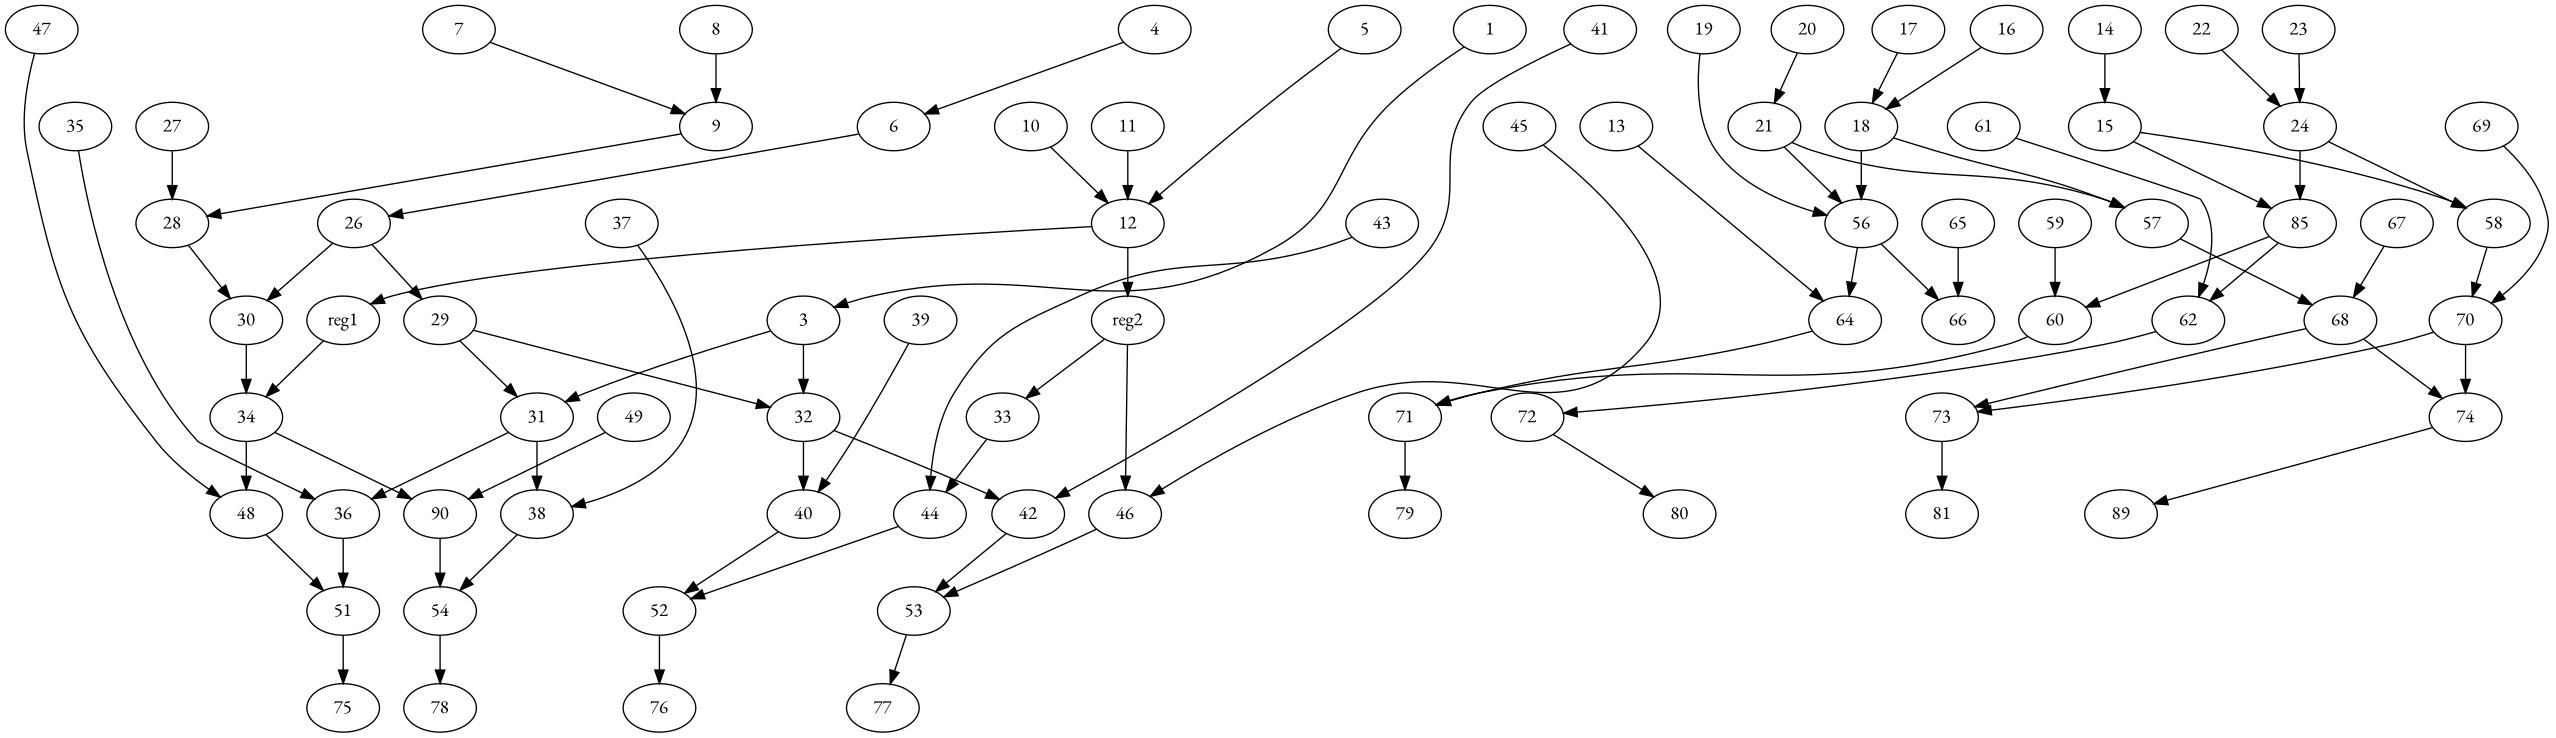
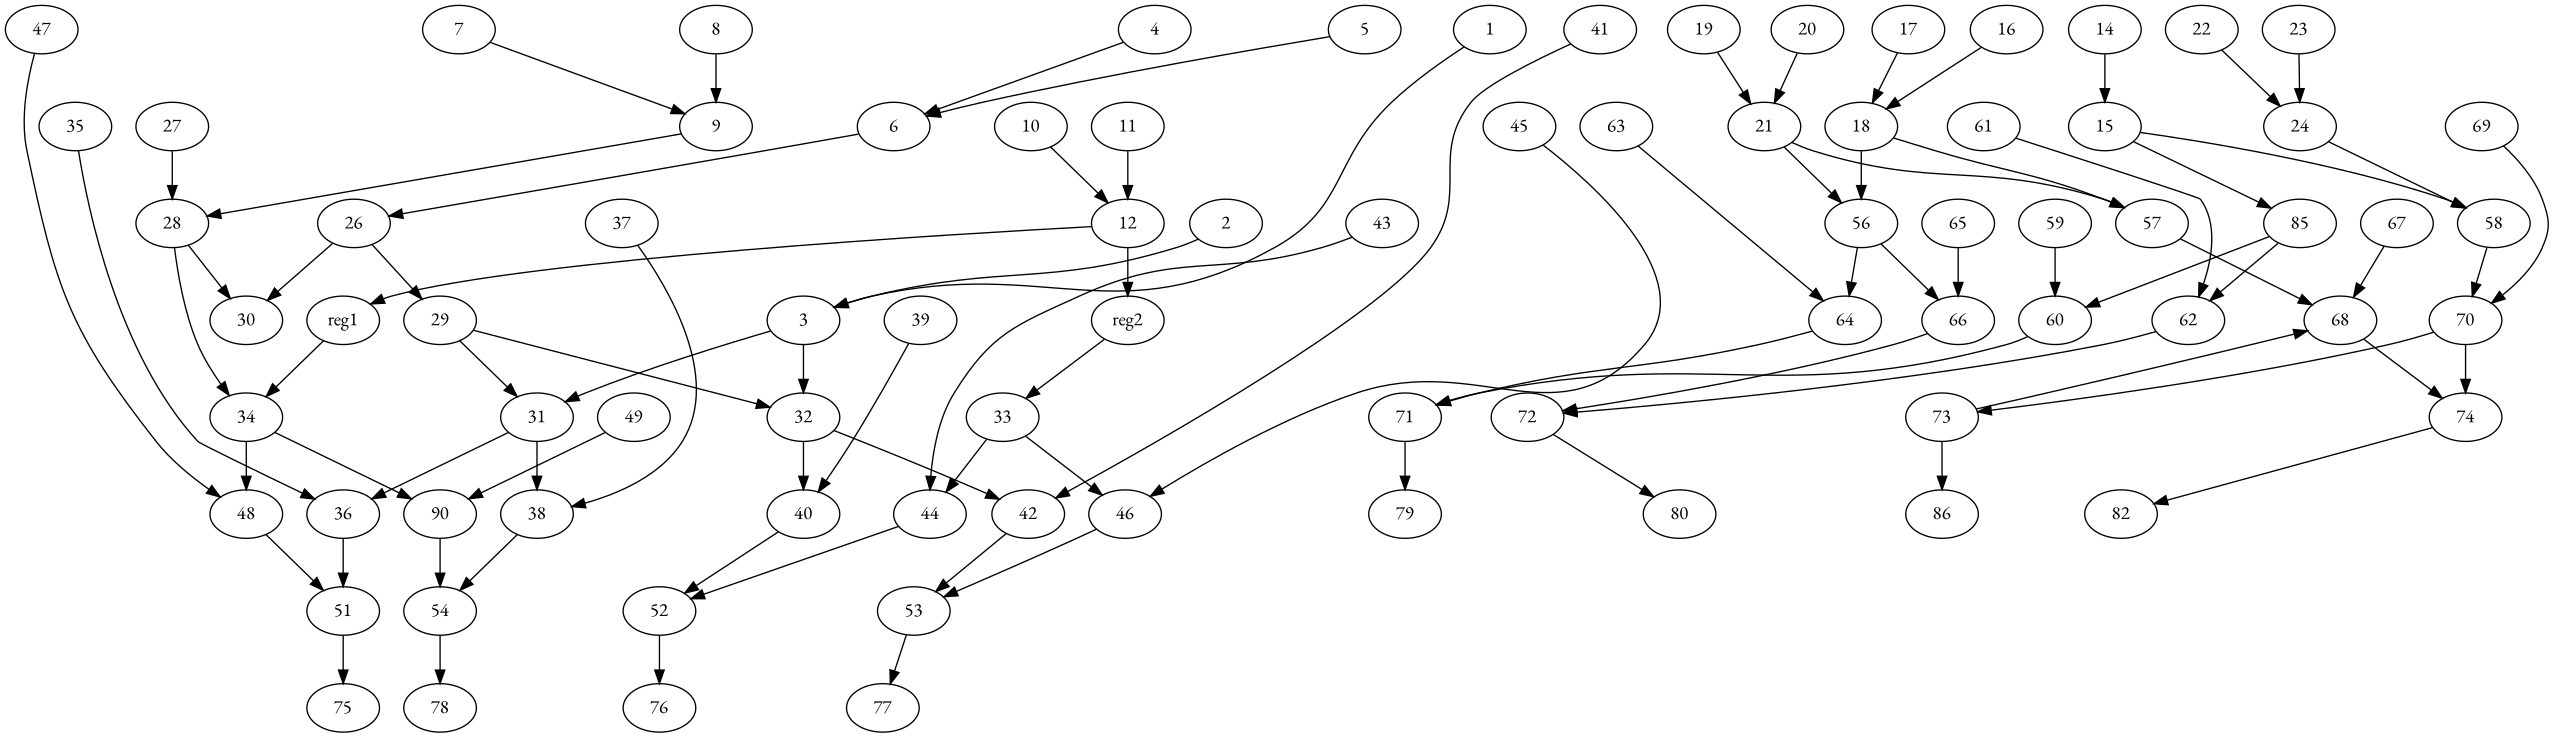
edge "5" -> "12": now "5" -> "6"
node "13": label "13" -> "63"
edge "19" -> "56": now "19" -> "21"
edge "24" -> "85": removed
node "2": added
edge "30" -> "34": now "28" -> "34"
edge "68" -> "73": reversed
edge "66" -> "72": added
edge "reg2" -> "46": now "33" -> "46"
node "81": label "81" -> "86"
node "89": label "89" -> "82"
